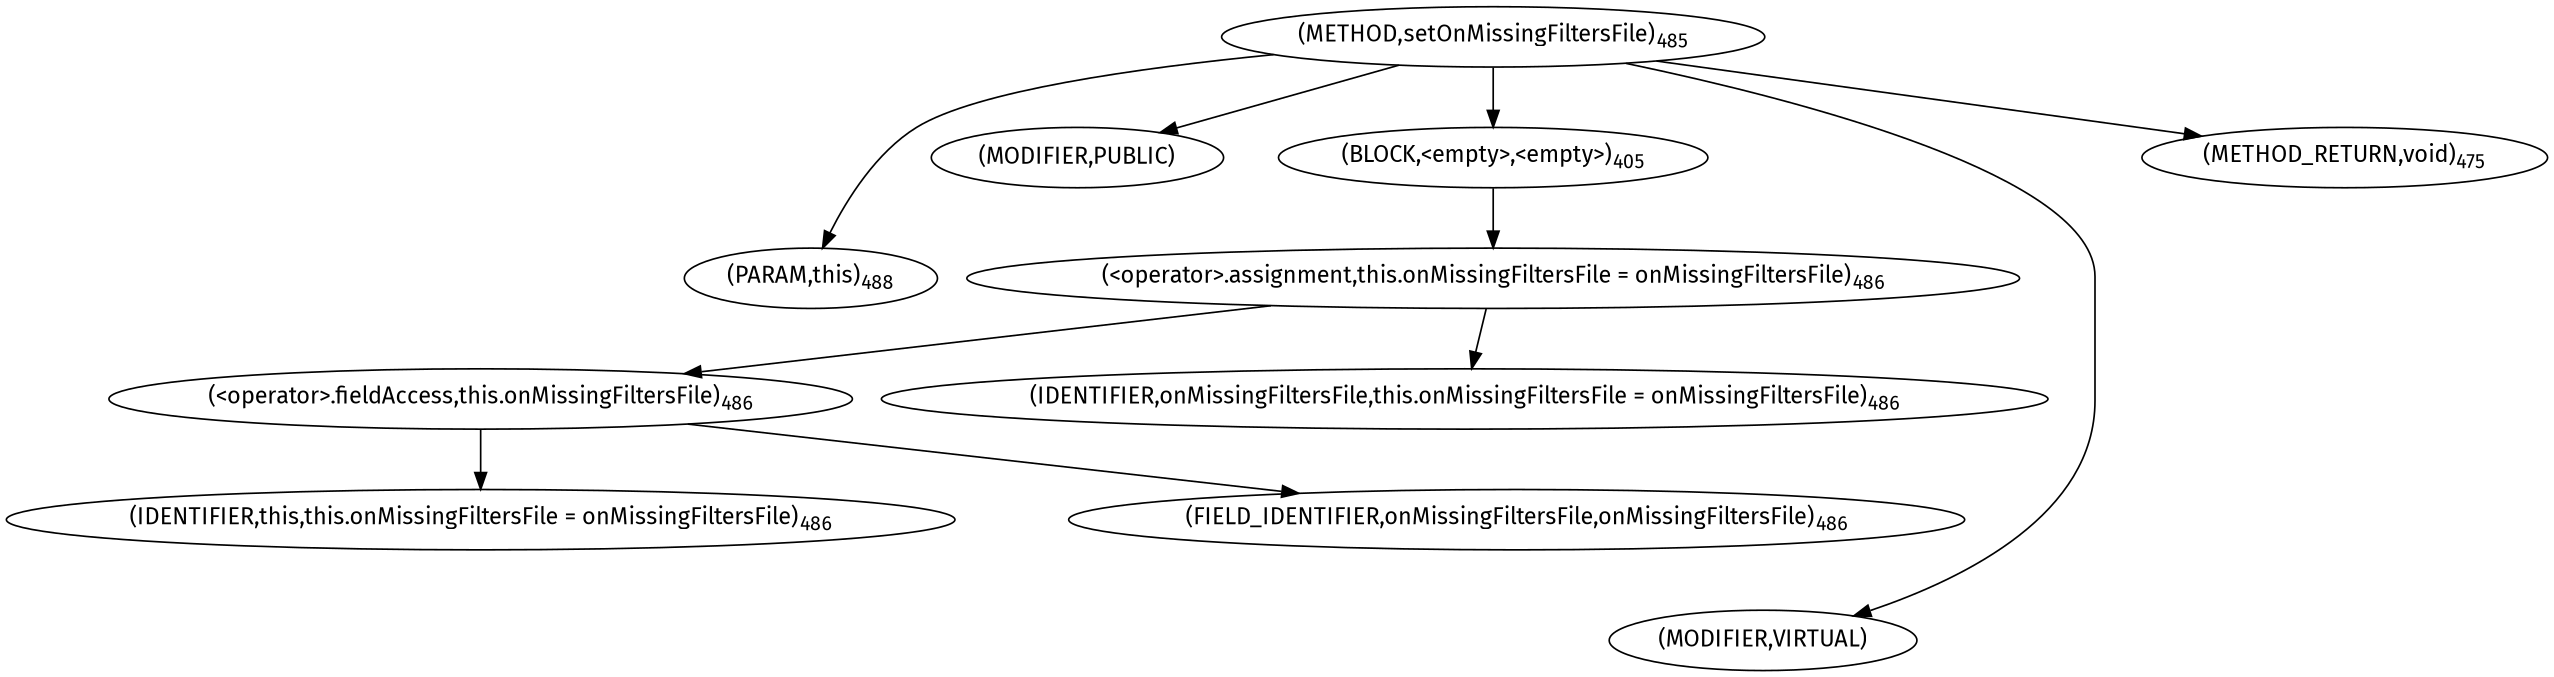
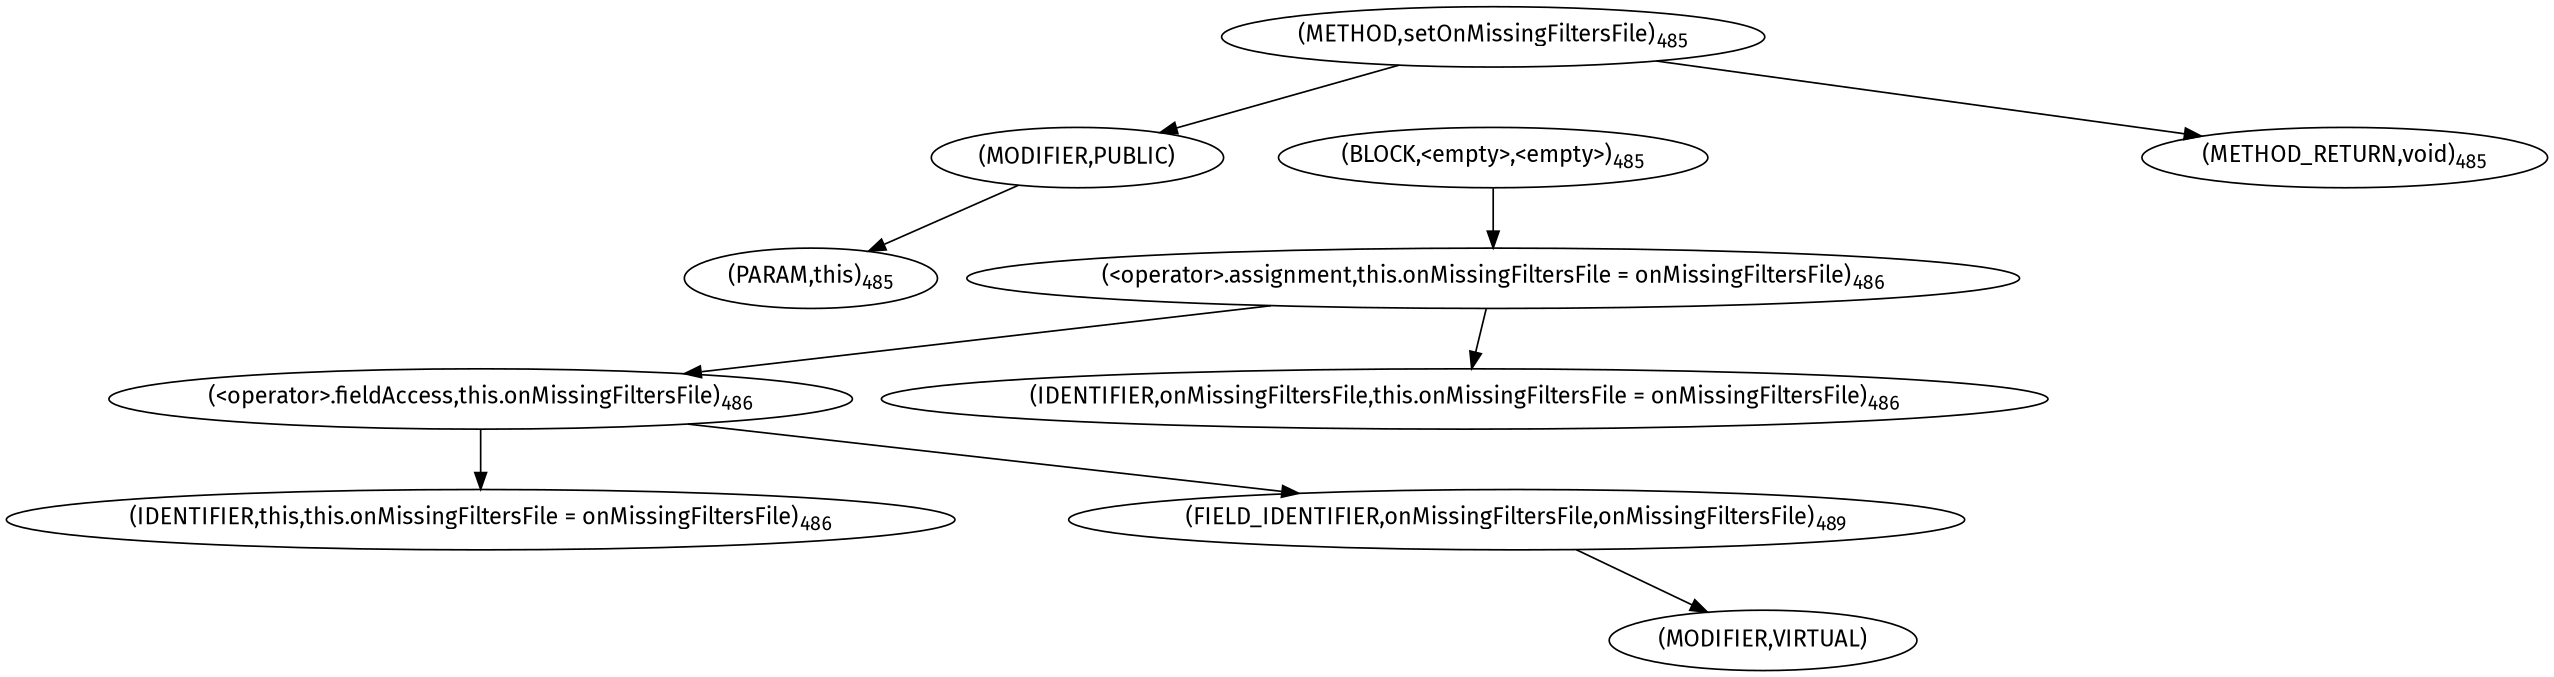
edge "(METHOD,setOnMissingFiltersFile)" -> "(BLOCK,<empty>,<empty>)": removed
edge "(METHOD,setOnMissingFiltersFile)" -> "(PARAM,this)": now "(MODIFIER,PUBLIC)" -> "(PARAM,this)"
node "(BLOCK,<empty>,<empty>)": text "405" -> "485"
node "(METHOD_RETURN,void)": text "475" -> "485"
edge "(METHOD,setOnMissingFiltersFile)" -> "(MODIFIER,VIRTUAL)": now "(FIELD_IDENTIFIER,onMissingFiltersFile,onMissingFiltersFile)" -> "(MODIFIER,VIRTUAL)"
node "(PARAM,this)": text "488" -> "485"
node "(FIELD_IDENTIFIER,onMissingFiltersFile,onMissingFiltersFile)": text "486" -> "489"
